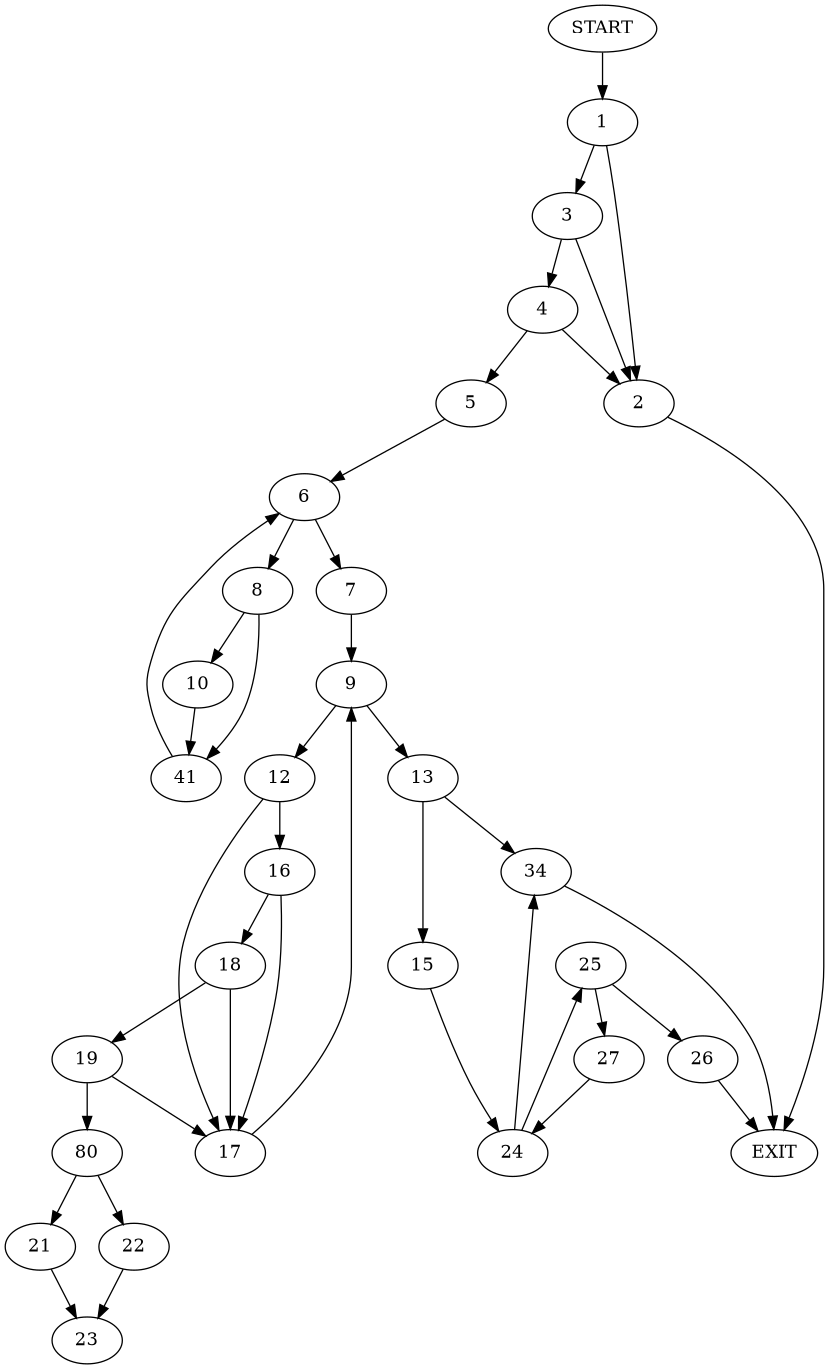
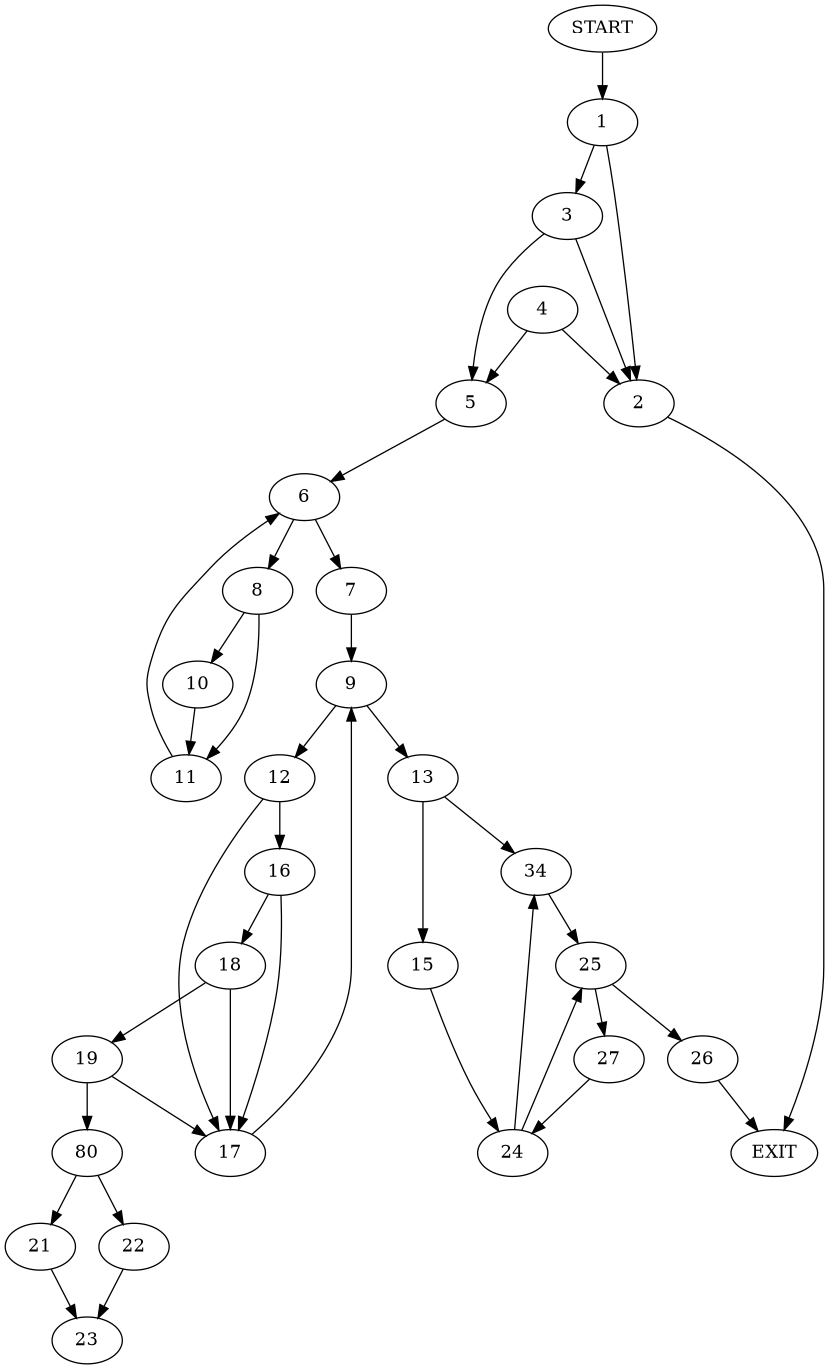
edge "3" -> "4": now "3" -> "5"
node "41": label "41" -> "11"
edge "34" -> "EXIT": now "34" -> "25"
